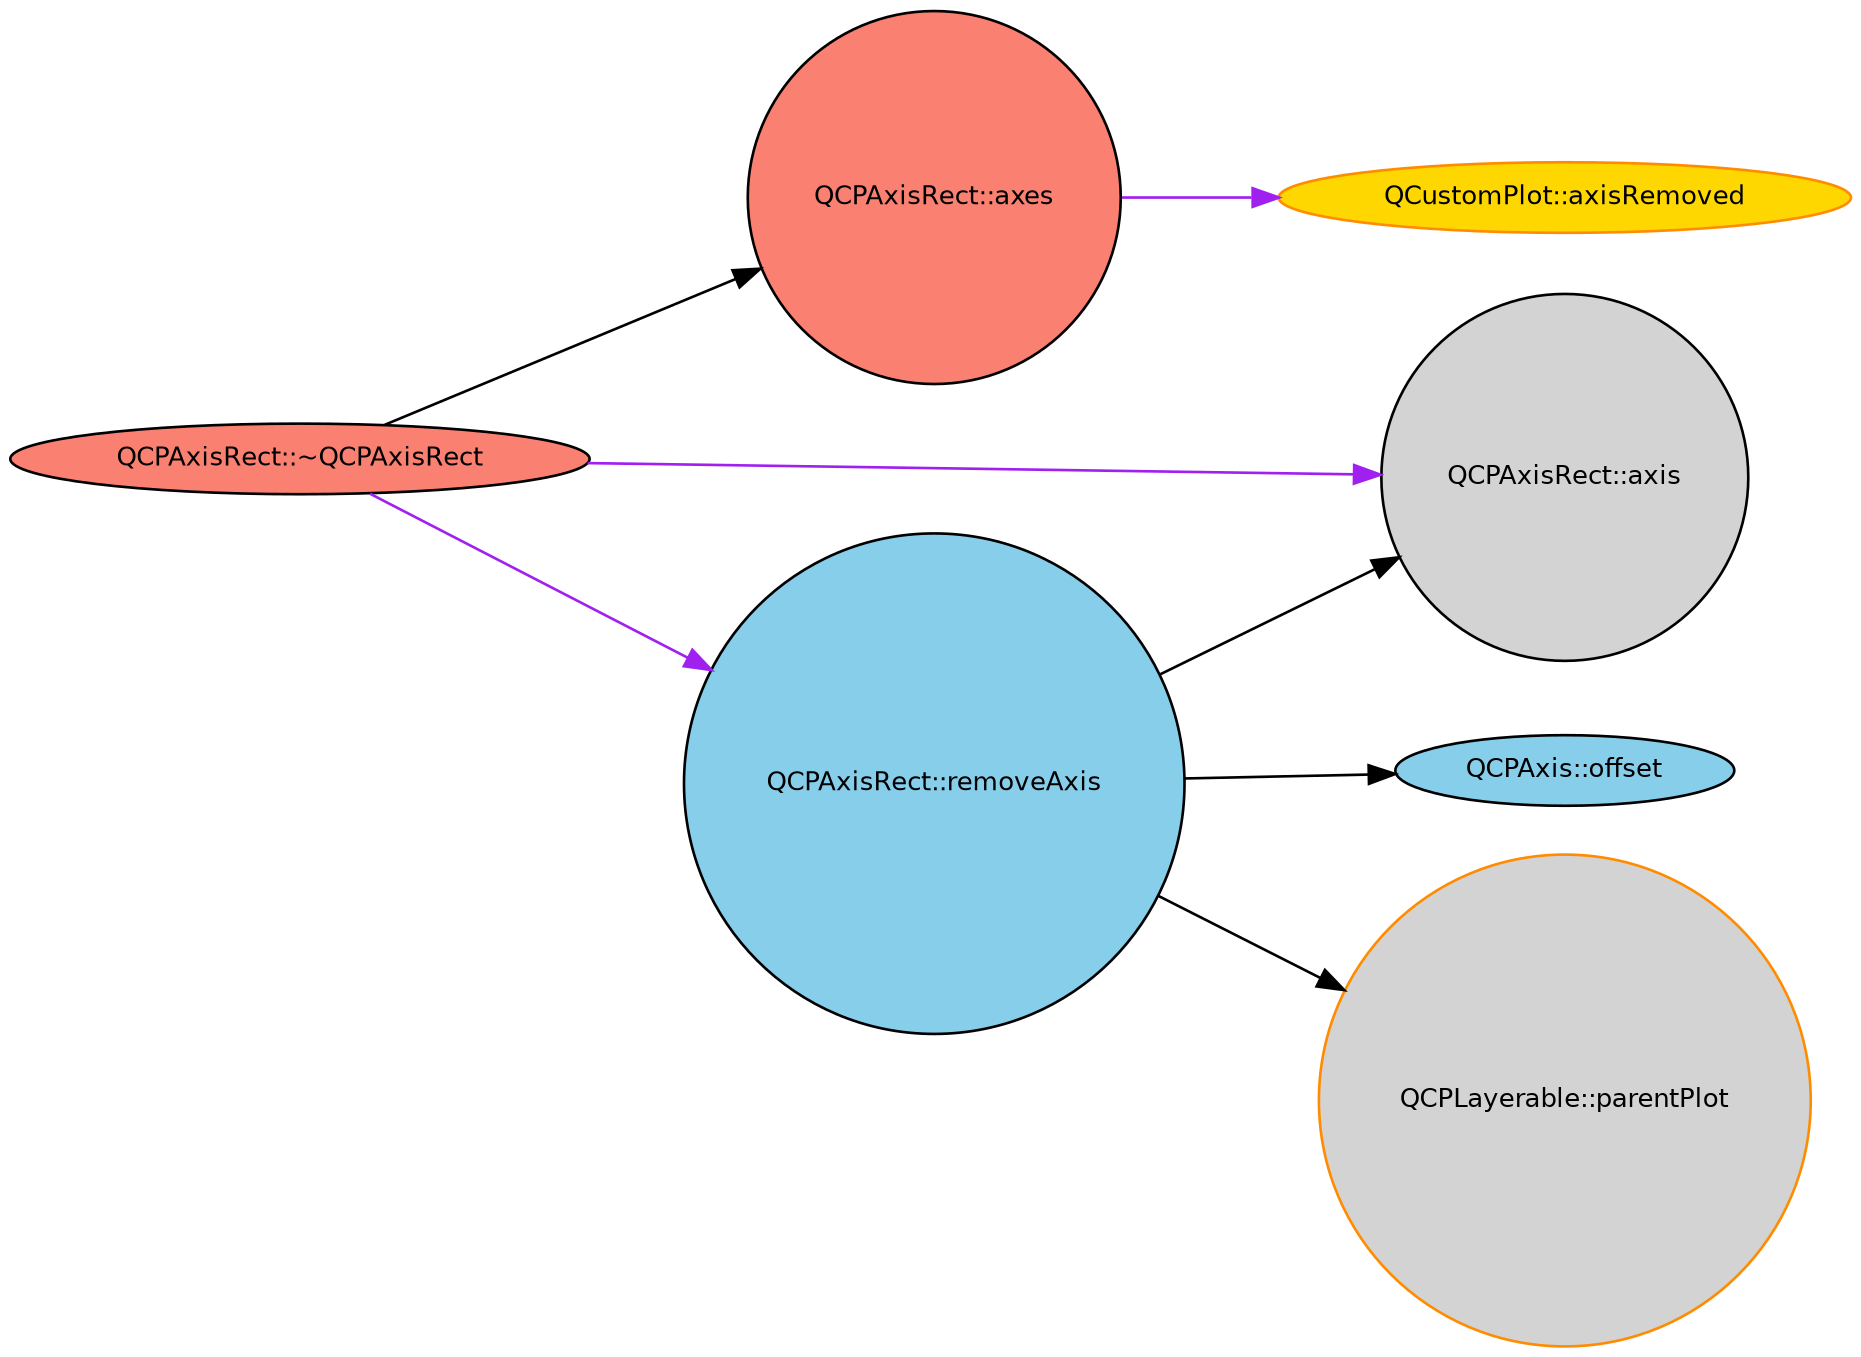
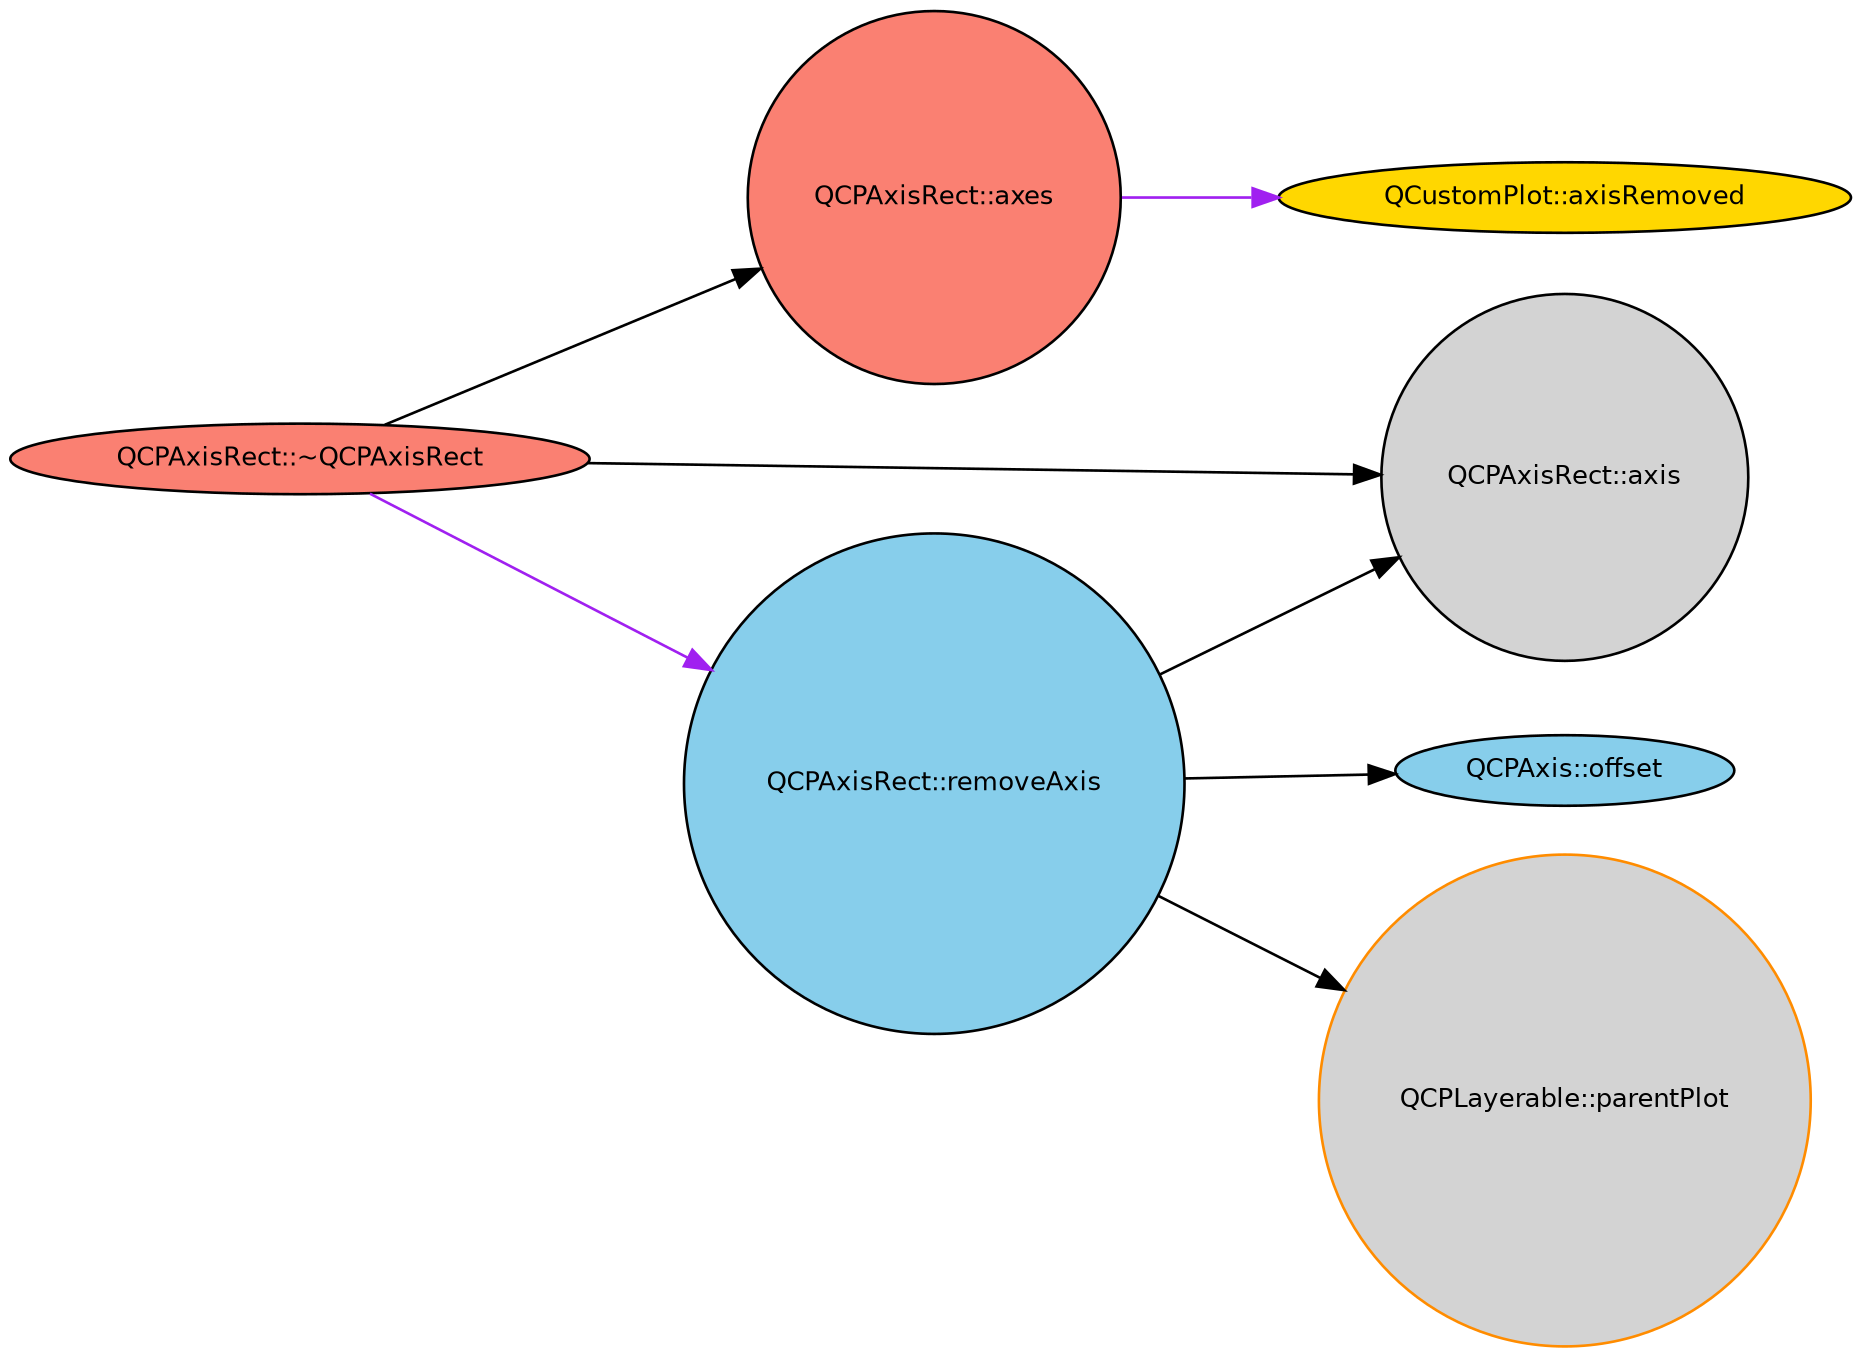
node "QCustomPlot::axisRemoved": color darkorange -> black
edge "QCPAxisRect::~QCPAxisRect" -> "QCPAxisRect::axis": color purple -> black
